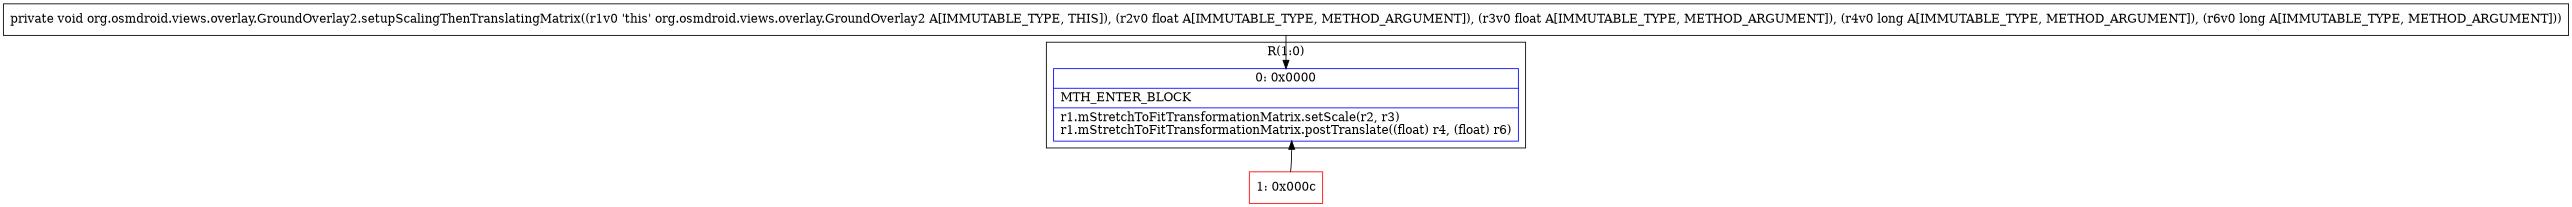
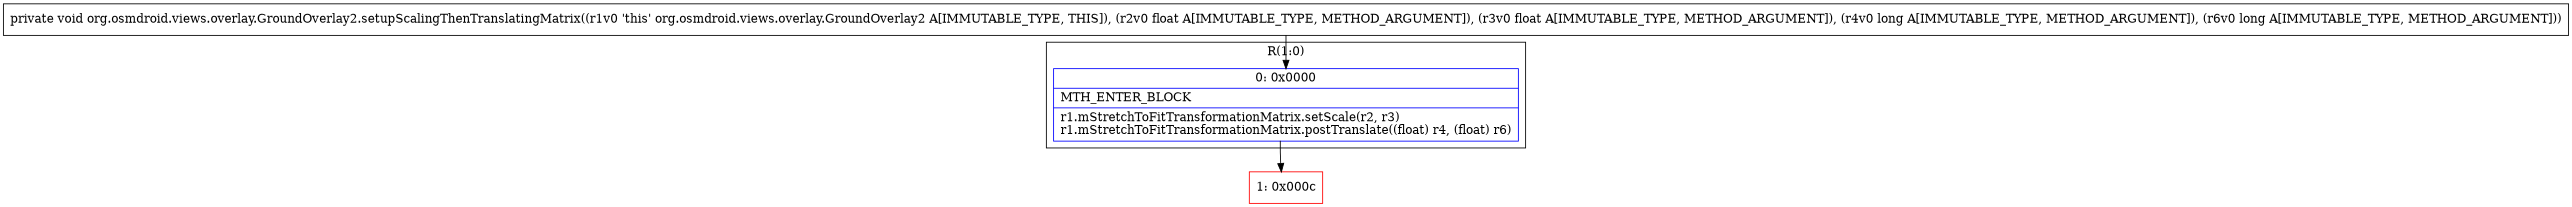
edge "1: 0x000c" -> "0: 0x0000": reversed
